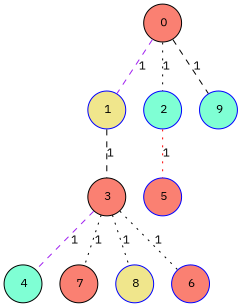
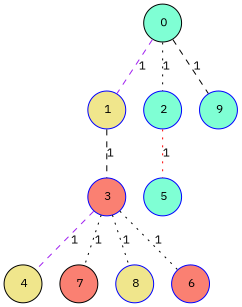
node "0": fillcolor salmon -> aquamarine
node "3": color black -> blue
node "5": fillcolor salmon -> aquamarine
node "4": fillcolor aquamarine -> khaki
